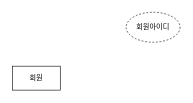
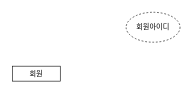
node "회원": size 48x24 -> 48x15
